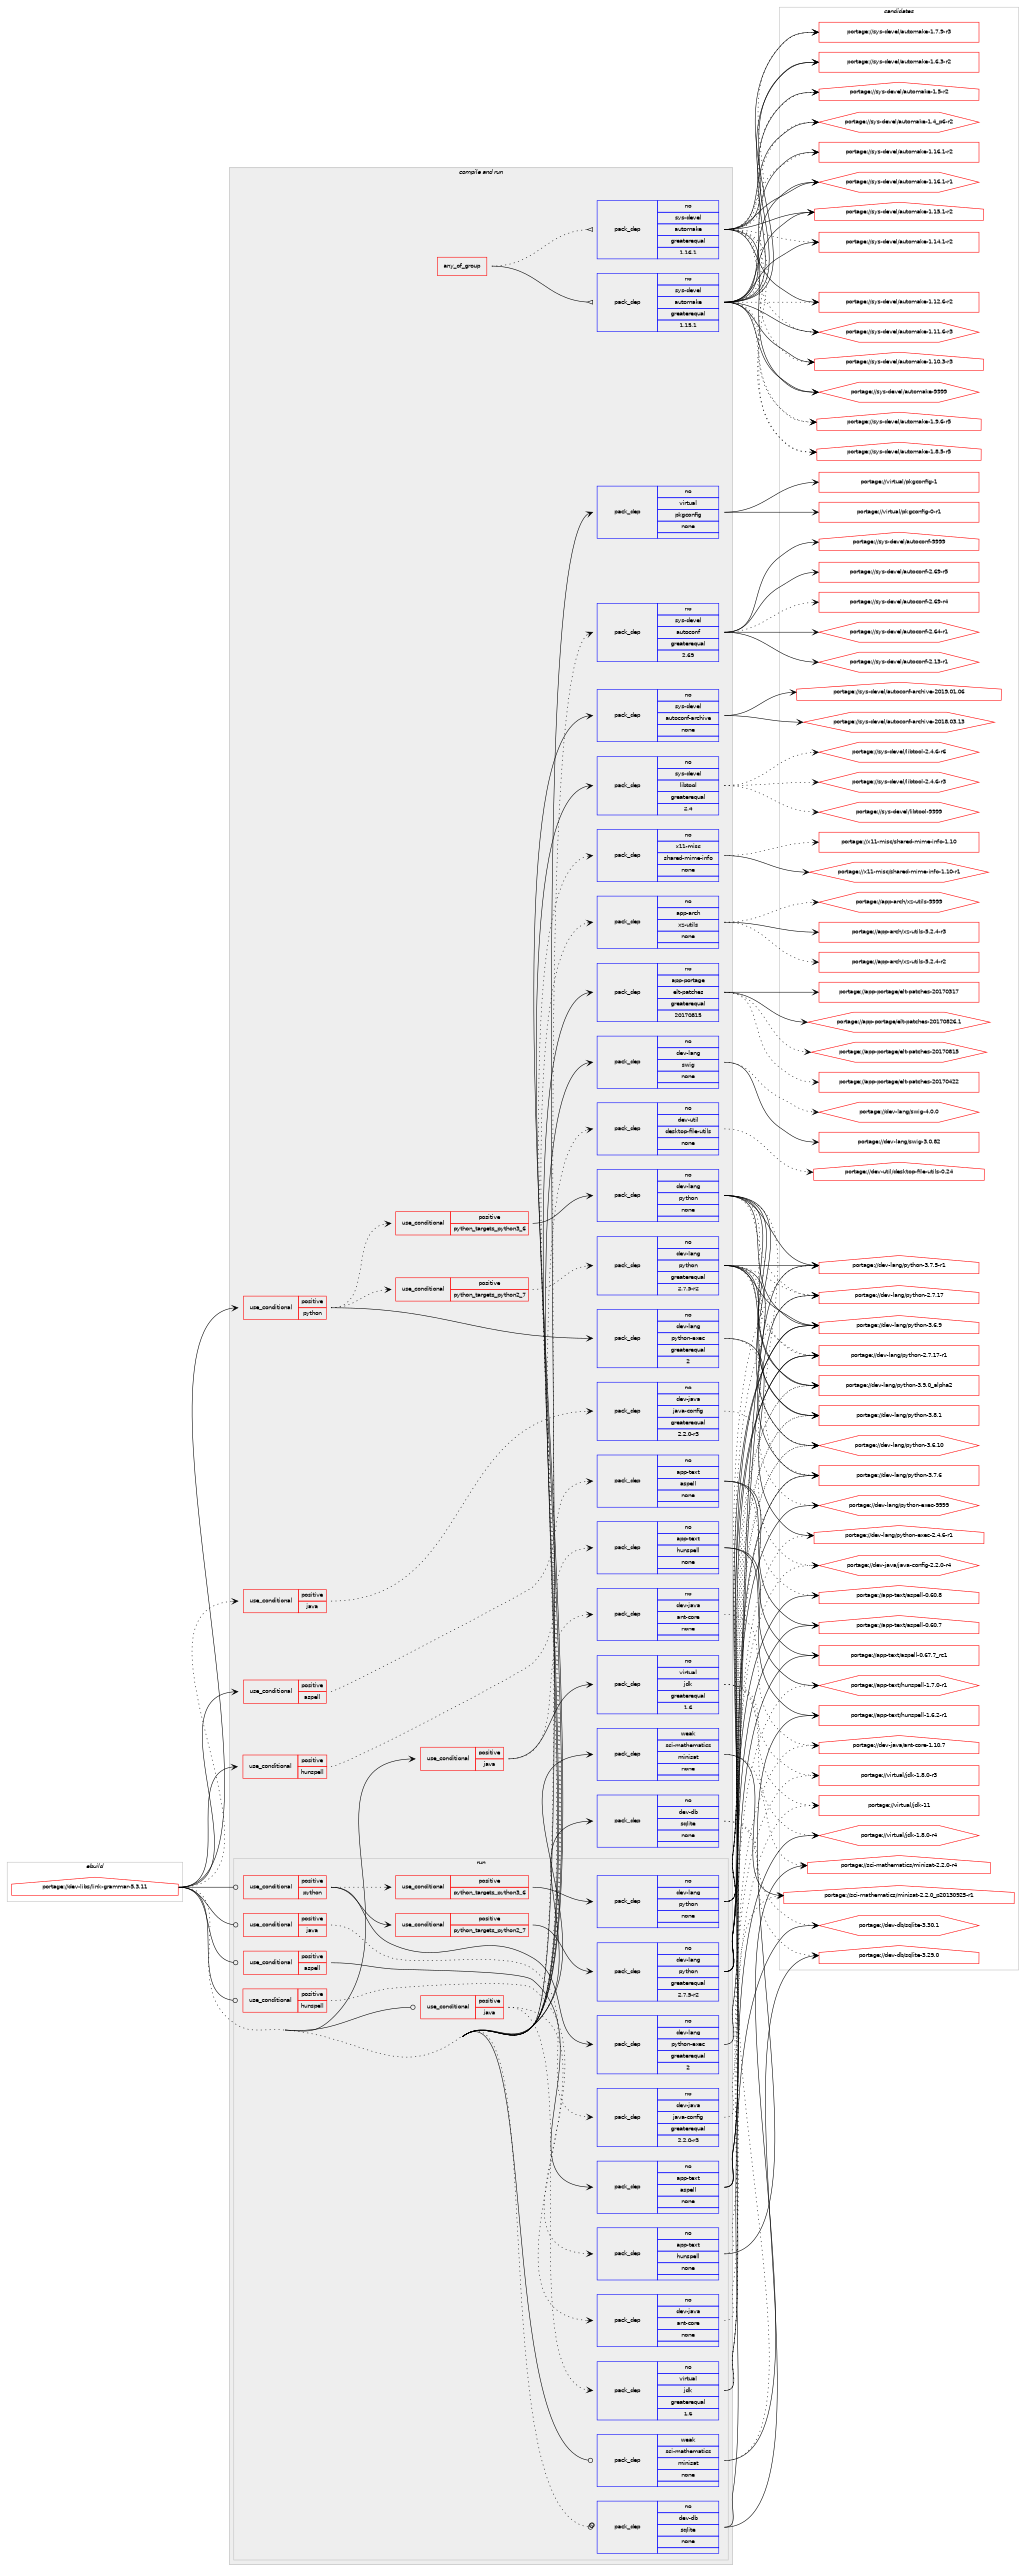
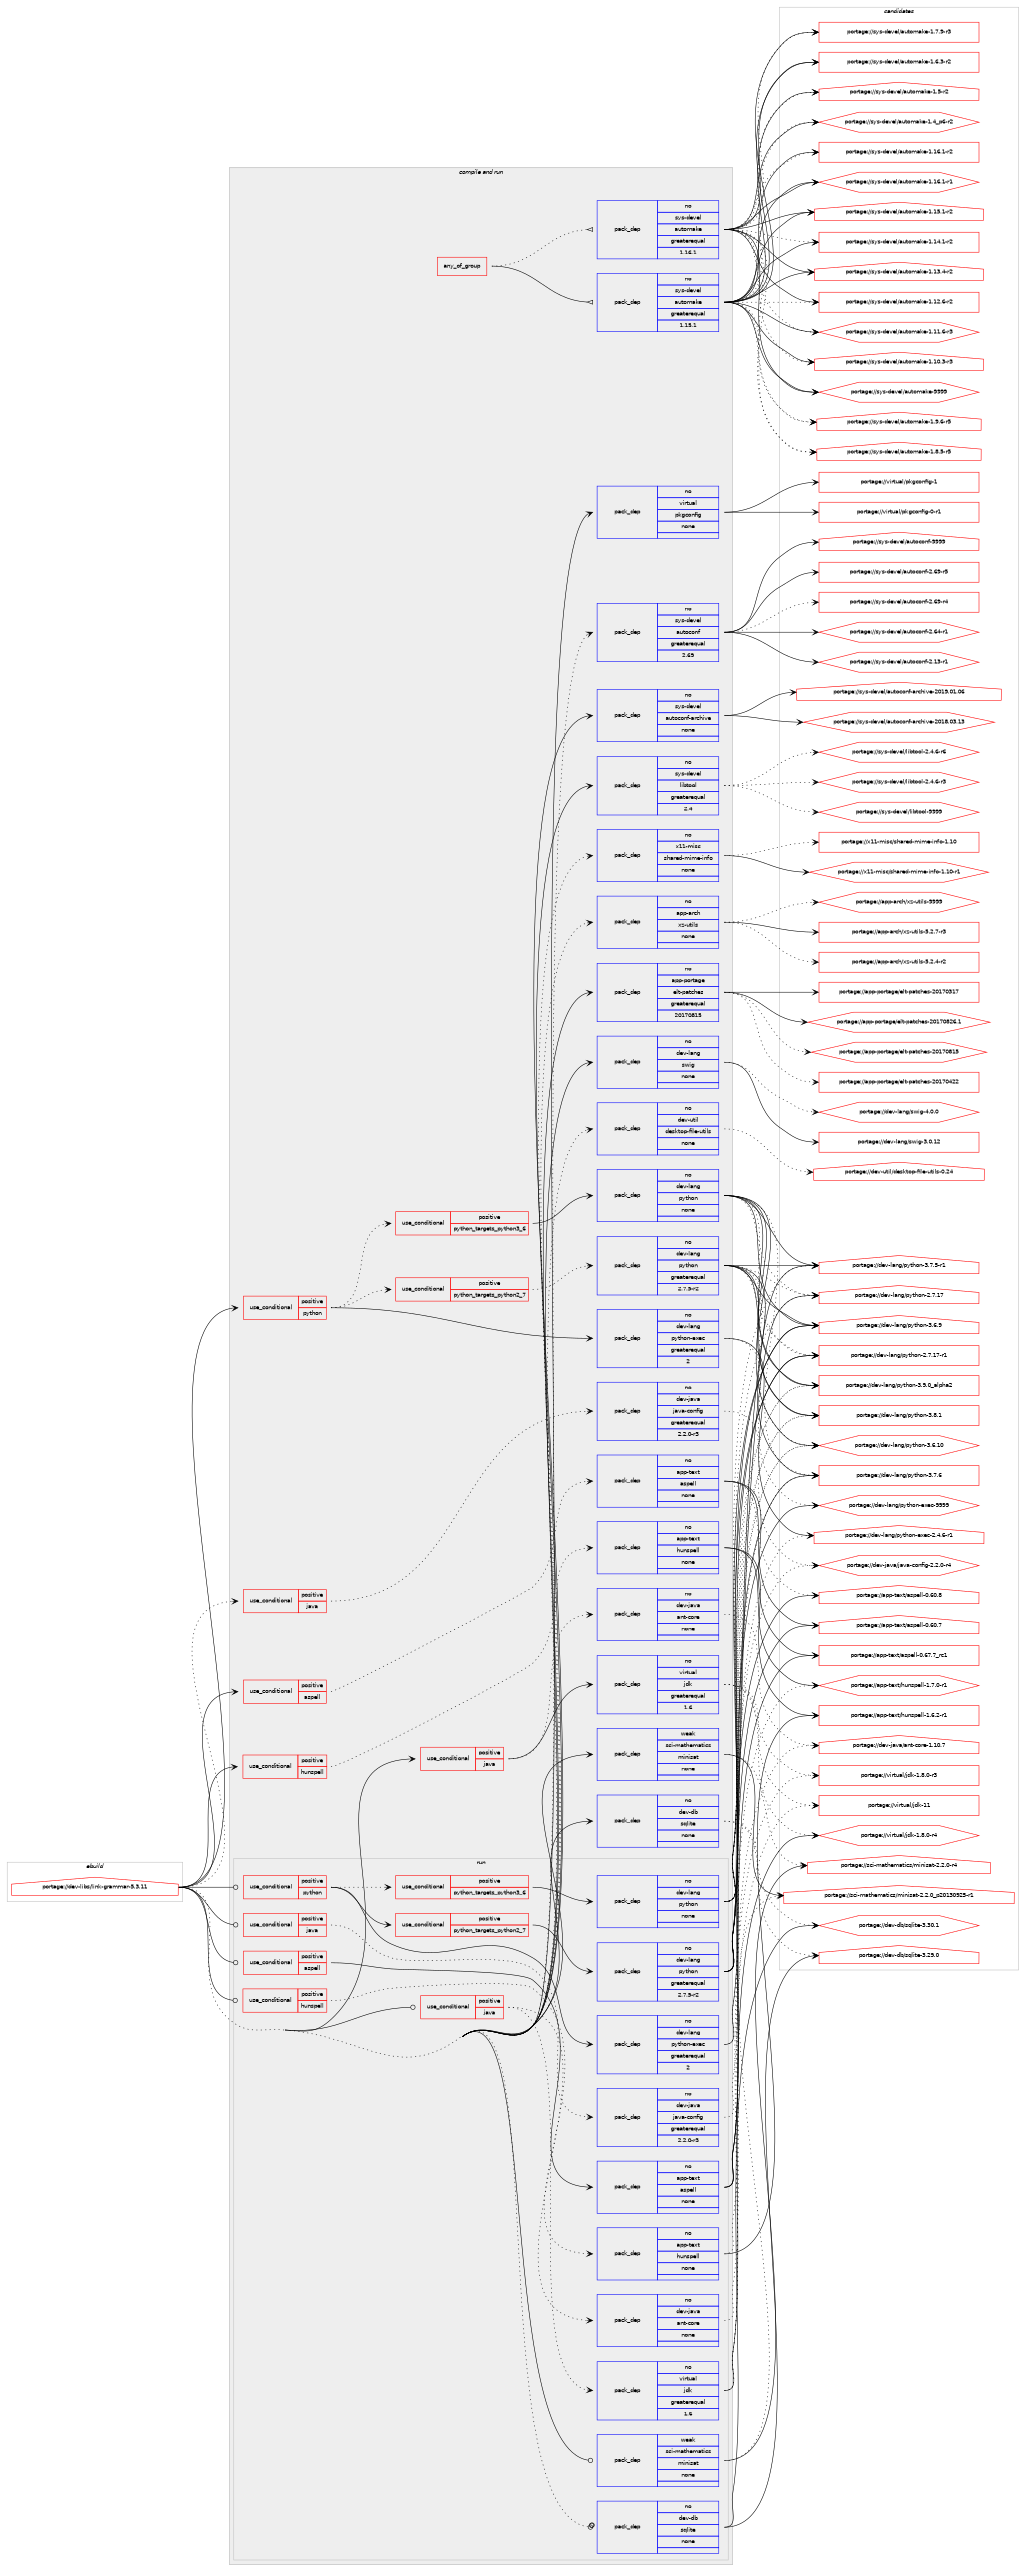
node "portage://sys-devel/automake-1.13.4-r2": added
node "portage://app-arch/xz-utils-5.2.4-r3": label "portage://app-arch/xz-utils-5.2.4-r3" -> "portage://app-arch/xz-utils-5.2.7-r3"
node "portage://dev-lang/swig-3.0.82": label "portage://dev-lang/swig-3.0.82" -> "portage://dev-lang/swig-3.0.12"
